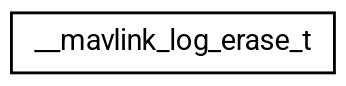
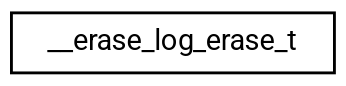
node "__mavlink_log_erase_t": label "__mavlink_log_erase_t" -> "__erase_log_erase_t"
